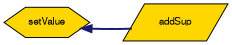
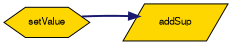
edge "addSup" -> "setValue": reversed
